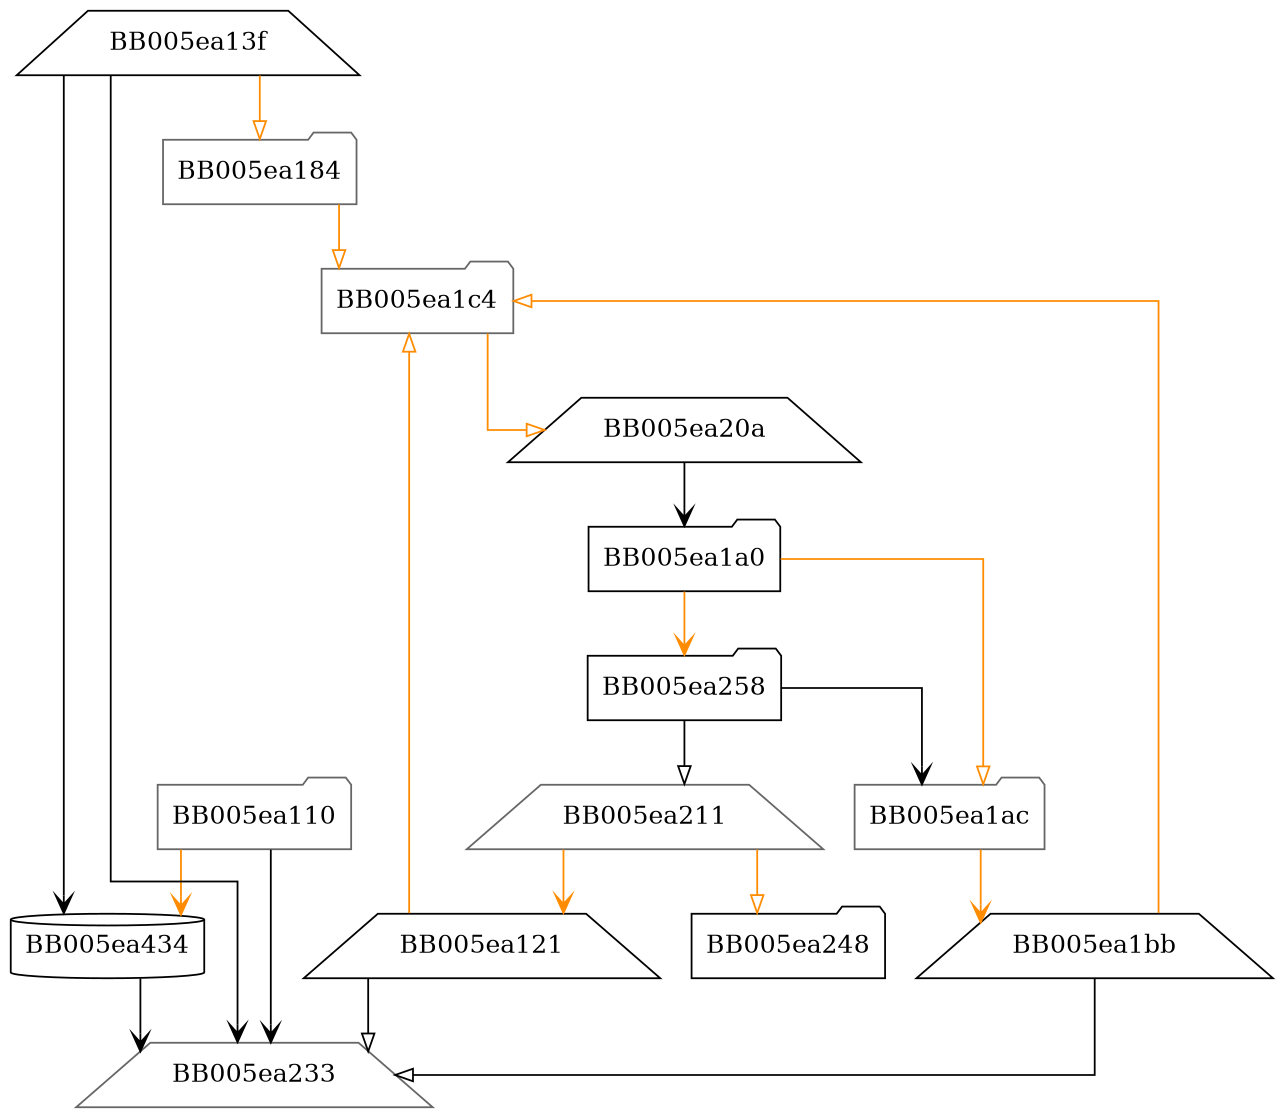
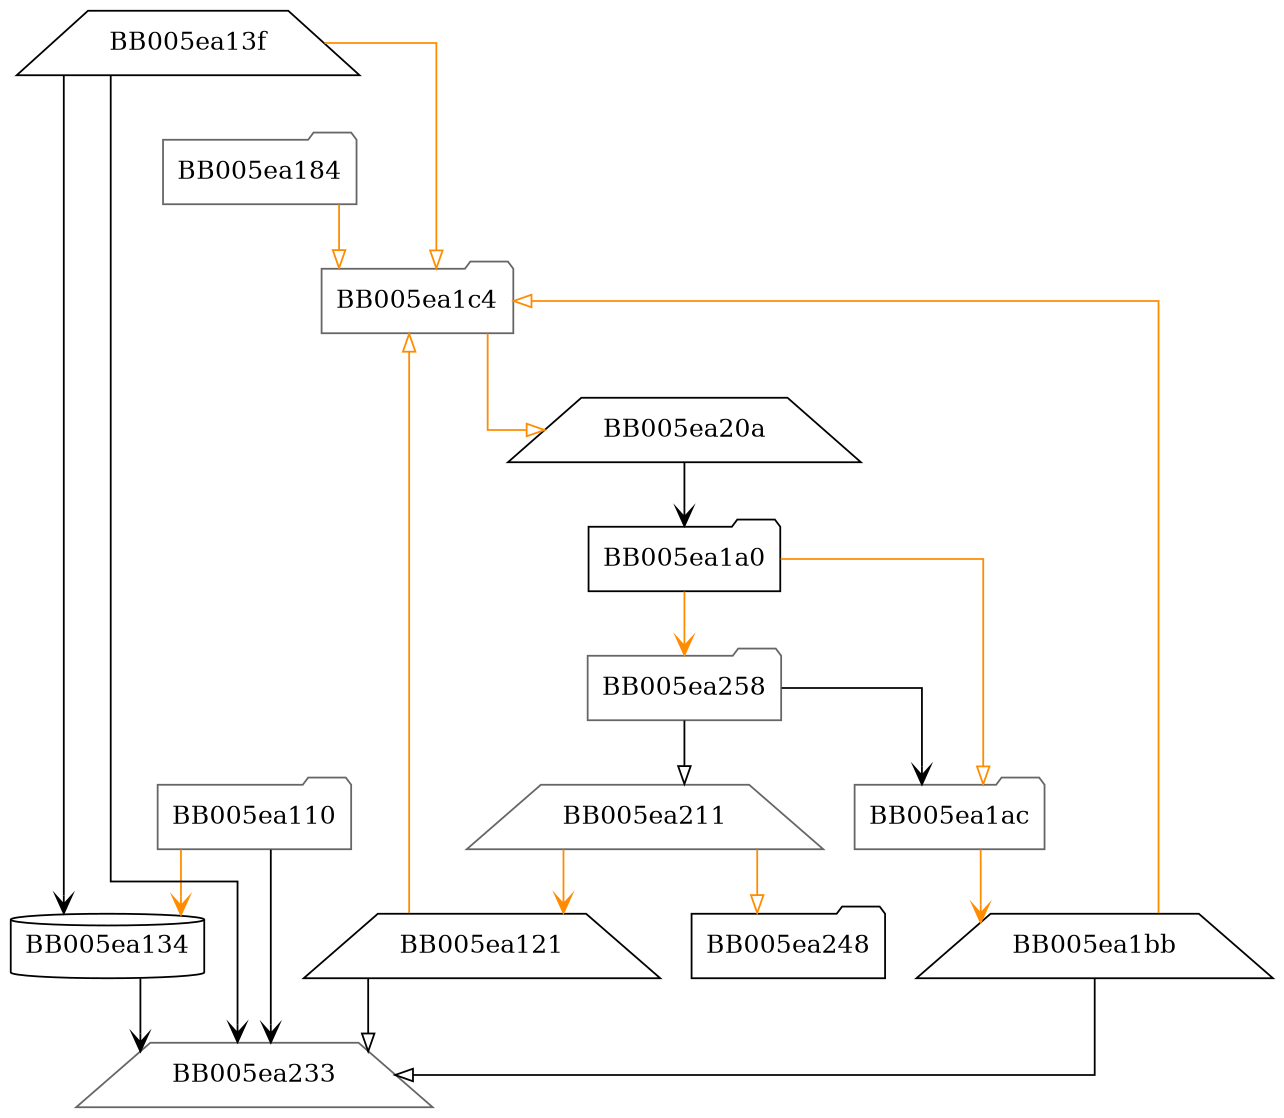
edge "BB005ea13f" -> "BB005ea184": now "BB005ea13f" -> "BB005ea1c4"
node "BB005ea258": color black -> gray40
node "BB005ea434": label "BB005ea434" -> "BB005ea134"
